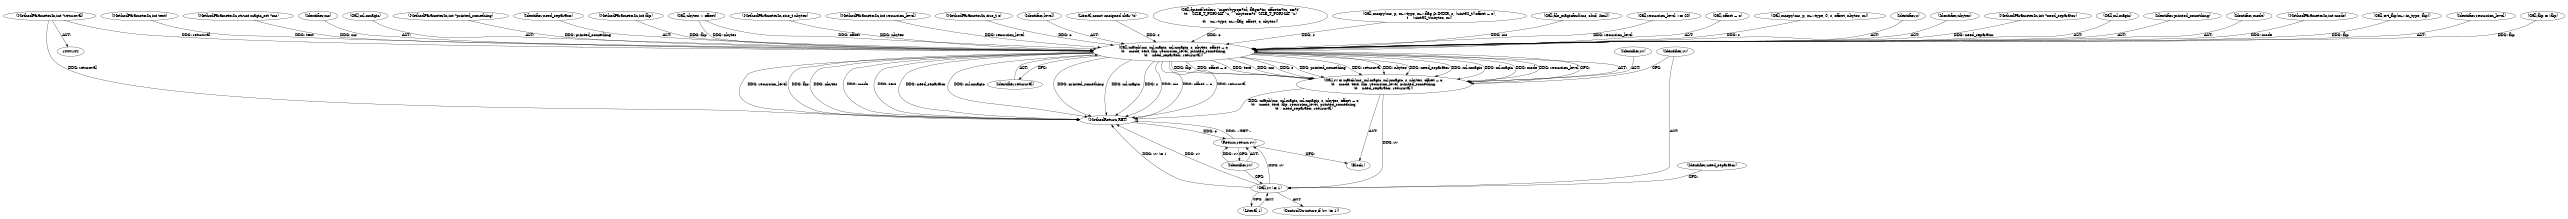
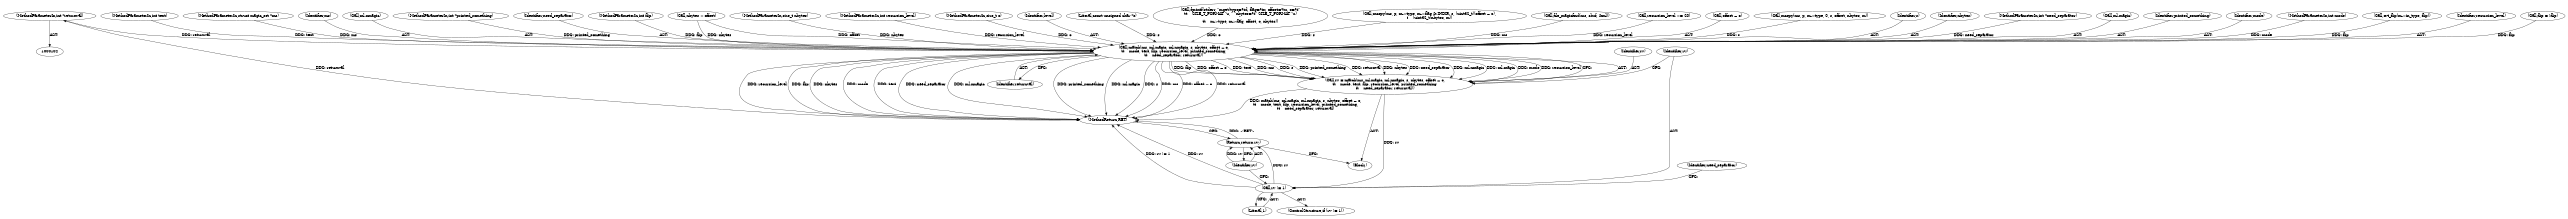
edge "(MethodParameterIn,int *returnval)" -> "(MethodReturn,RET)": reversed
edge "(MethodReturn,RET)" -> "(Return,return rv;)": label "DDG: o" -> "CFG: "
